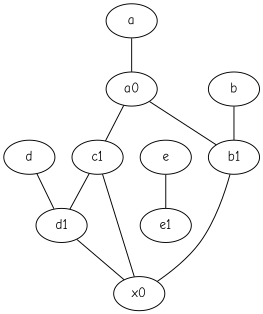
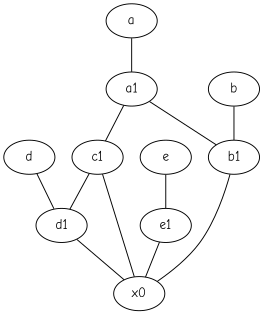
node "a0": label "a0" -> "a1"
edge "e1" -- "x0": added
